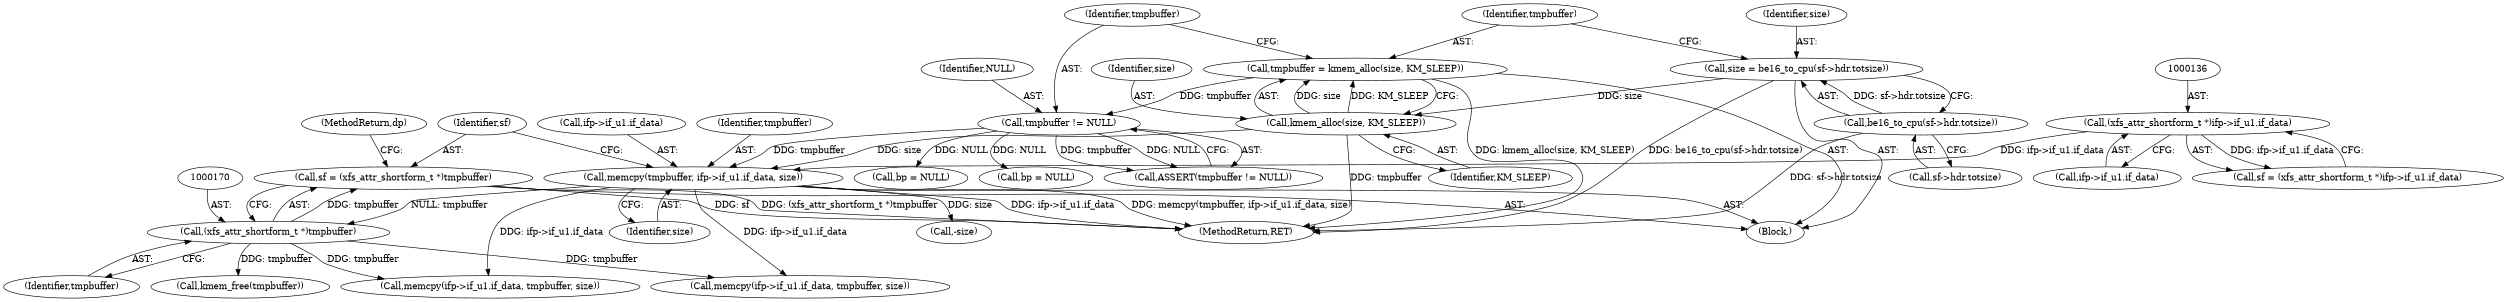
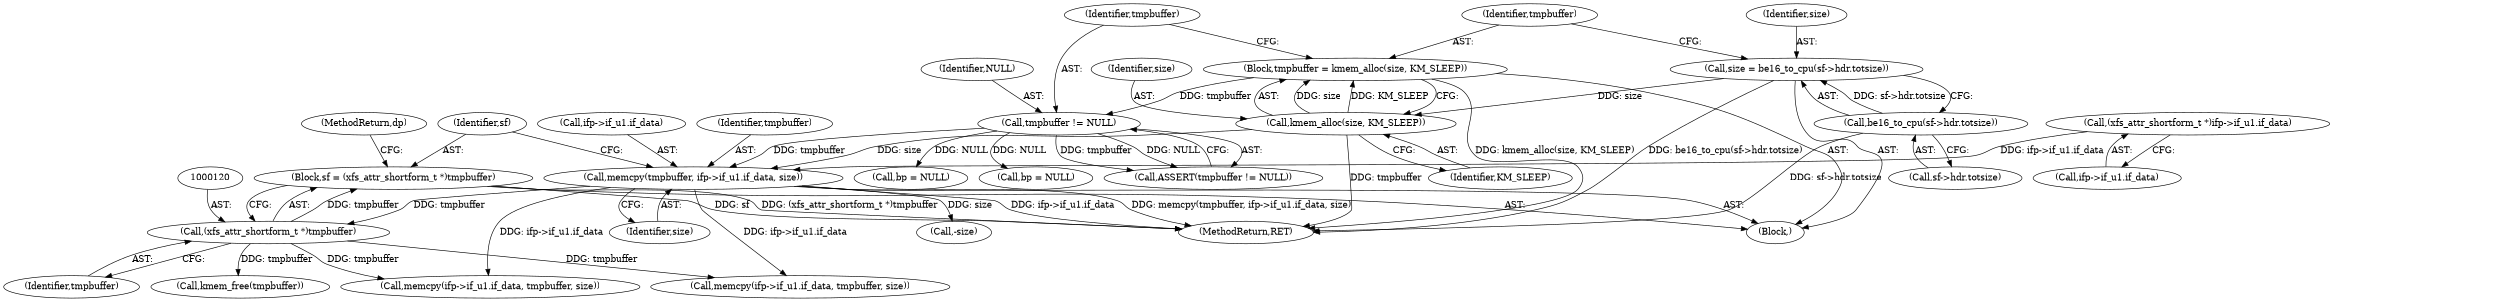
node "(Call,tmpbuffer = kmem_alloc(size, KM_SLEEP))": label "(Call,tmpbuffer = kmem_alloc(size, KM_SLEEP))" -> "(Block,tmpbuffer = kmem_alloc(size, KM_SLEEP))"
node "1000136": removed
node "1000170": label "1000170" -> "1000120"
node "(Call,sf = (xfs_attr_shortform_t *)tmpbuffer)": label "(Call,sf = (xfs_attr_shortform_t *)tmpbuffer)" -> "(Block,sf = (xfs_attr_shortform_t *)tmpbuffer)"
node "(Call,sf = (xfs_attr_shortform_t *)ifp->if_u1.if_data)": removed
edge "(Call,memcpy(tmpbuffer, ifp->if_u1.if_data, size))" -> "(Call,(xfs_attr_shortform_t *)tmpbuffer)": label "NULL: tmpbuffer" -> "DDG: tmpbuffer"
